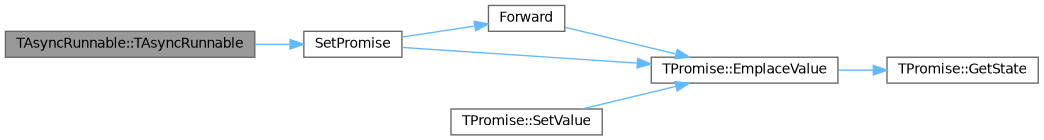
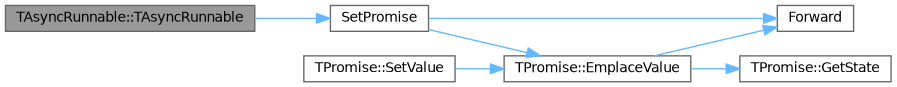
edge "Forward" -> "TPromise::EmplaceValue": reversed
